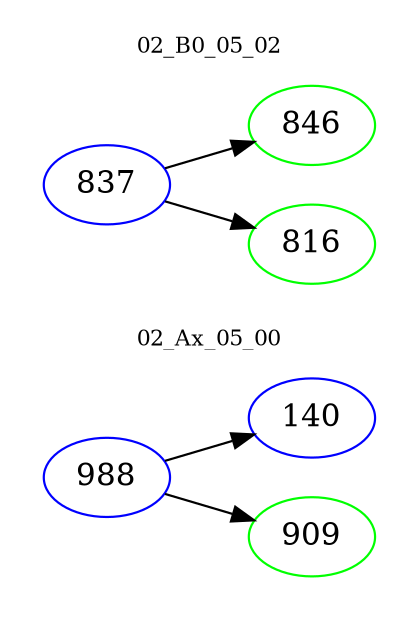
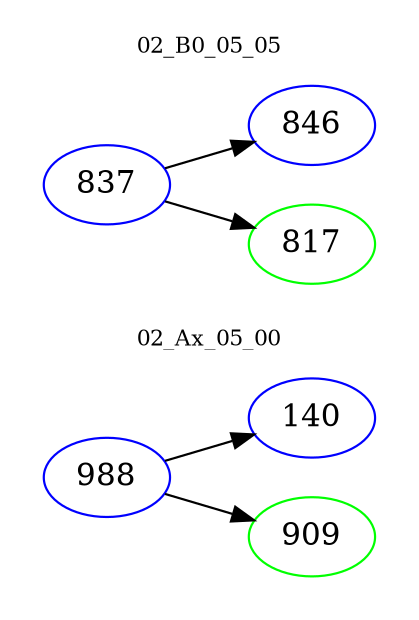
cluster "02_B0_05_02": label "02_B0_05_02" -> "02_B0_05_05"
node "846": color green -> blue
node "816": label "816" -> "817"
